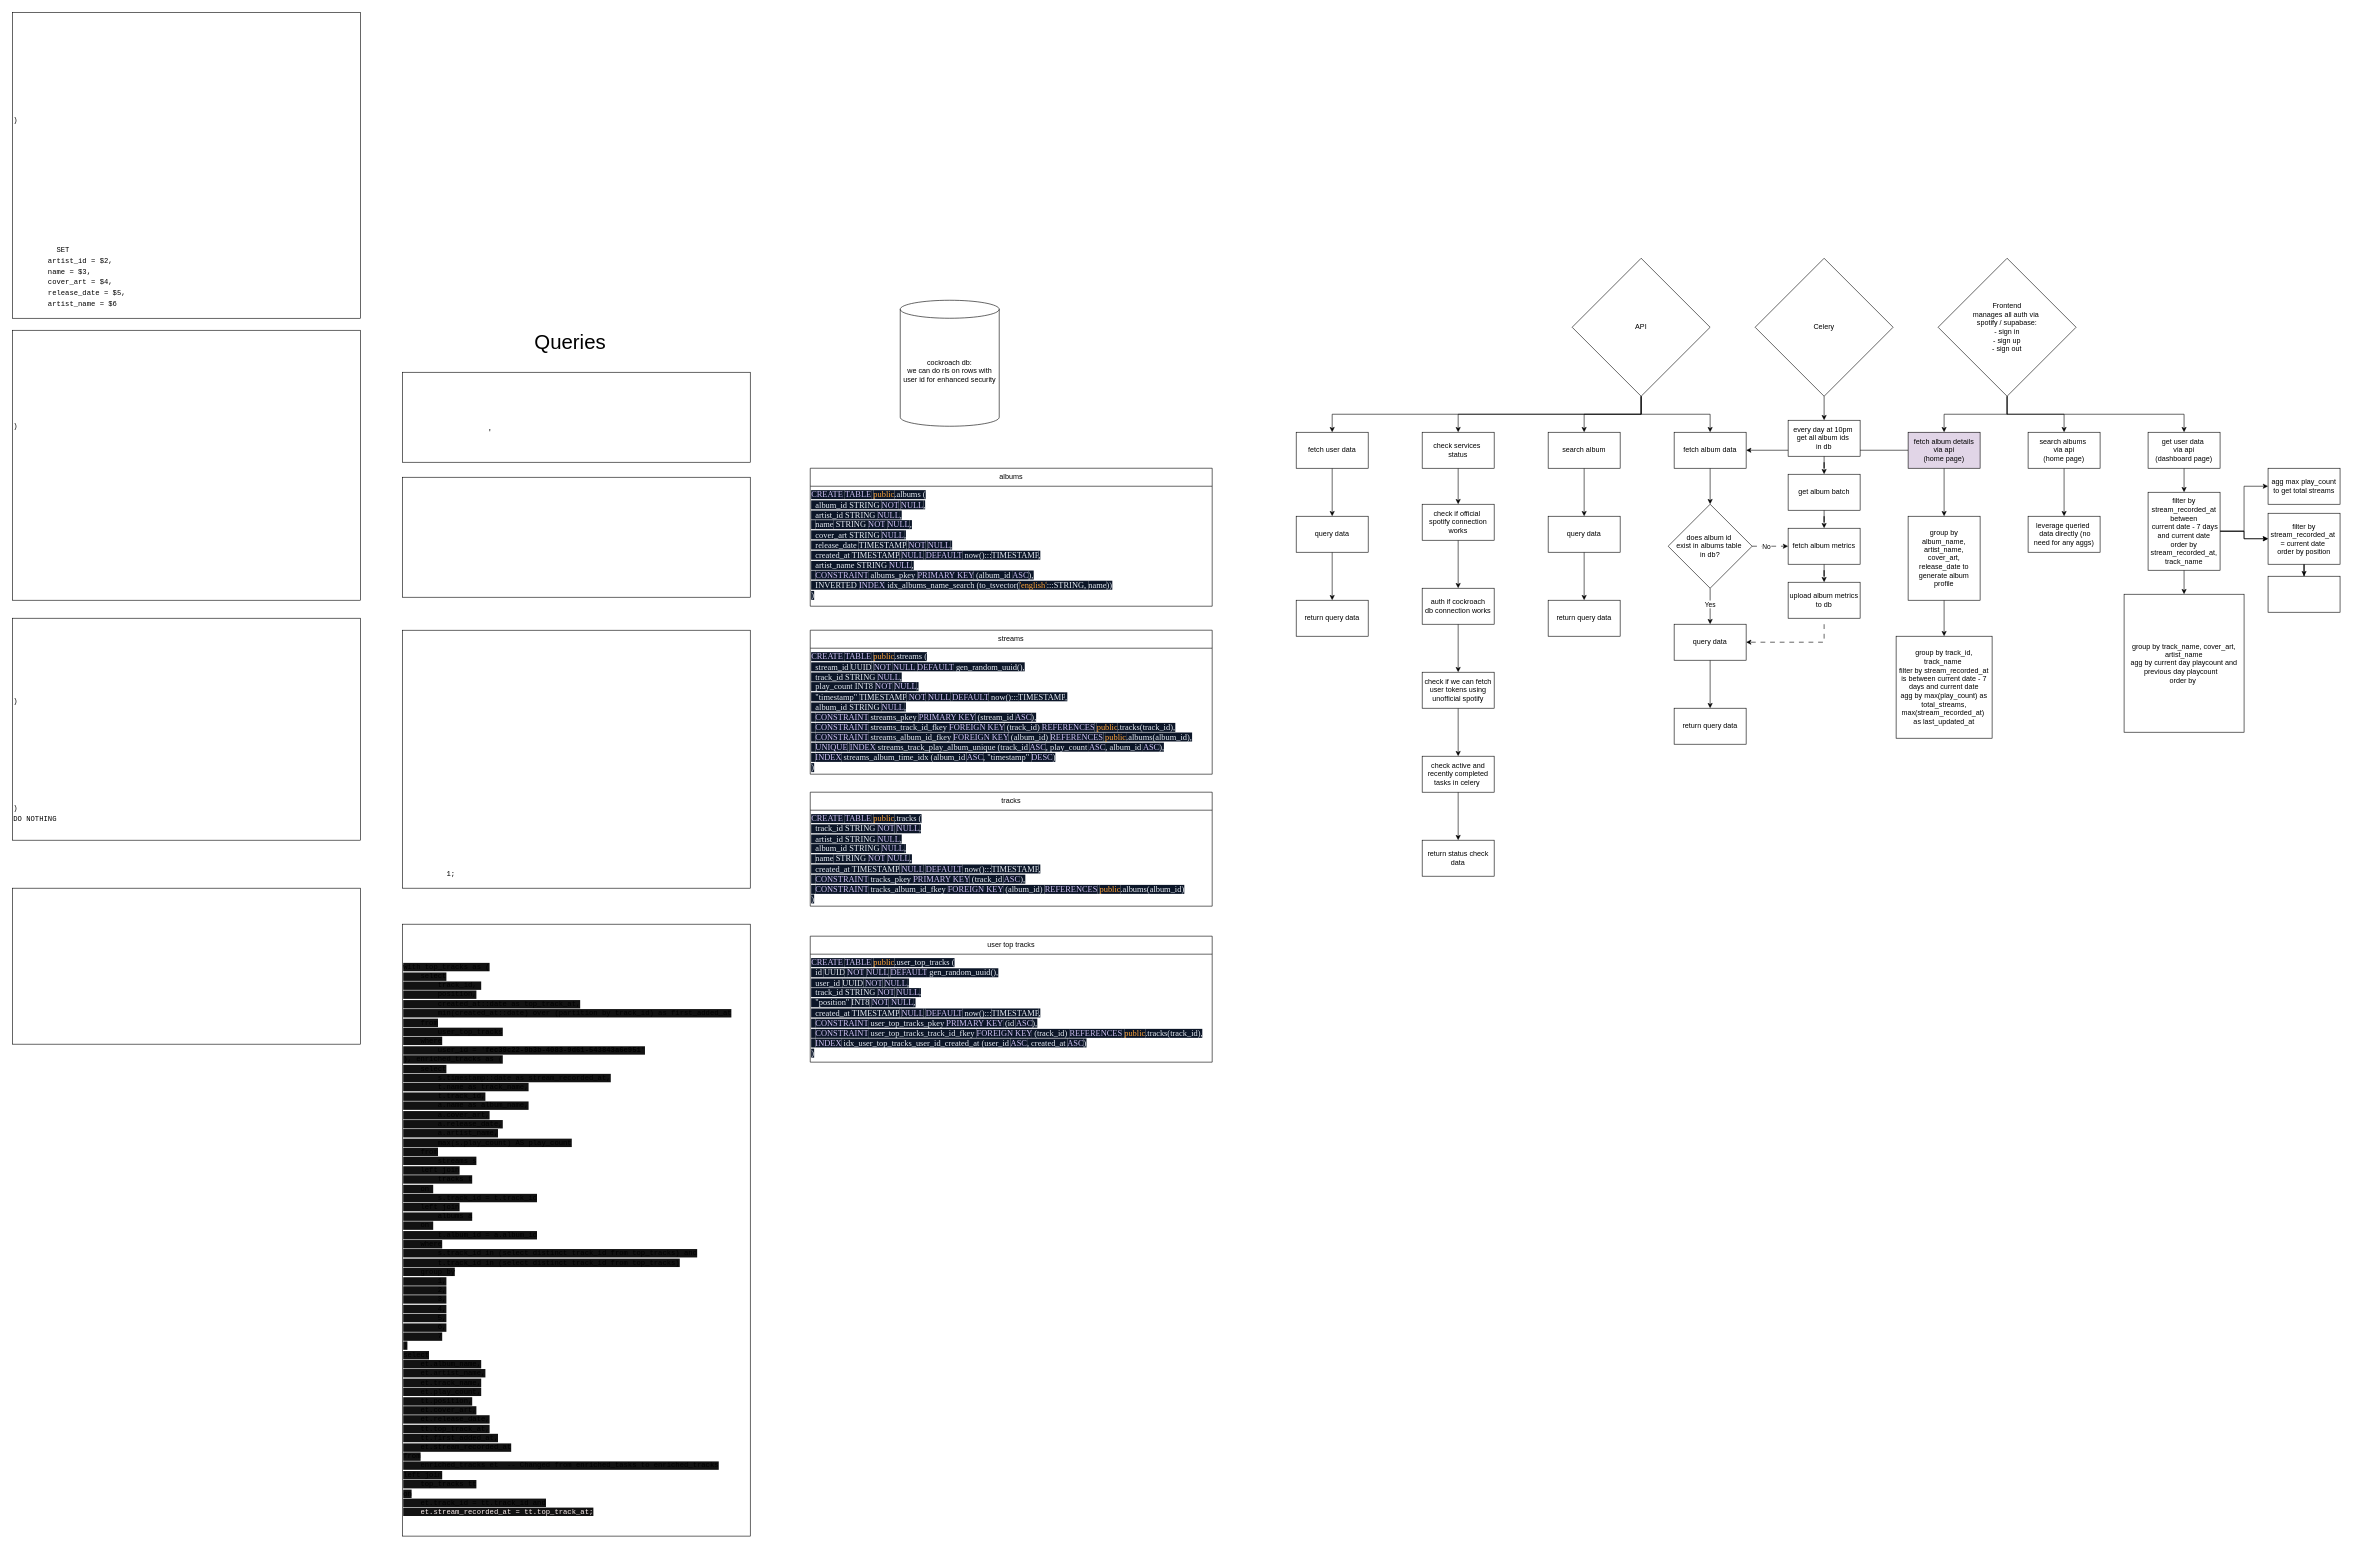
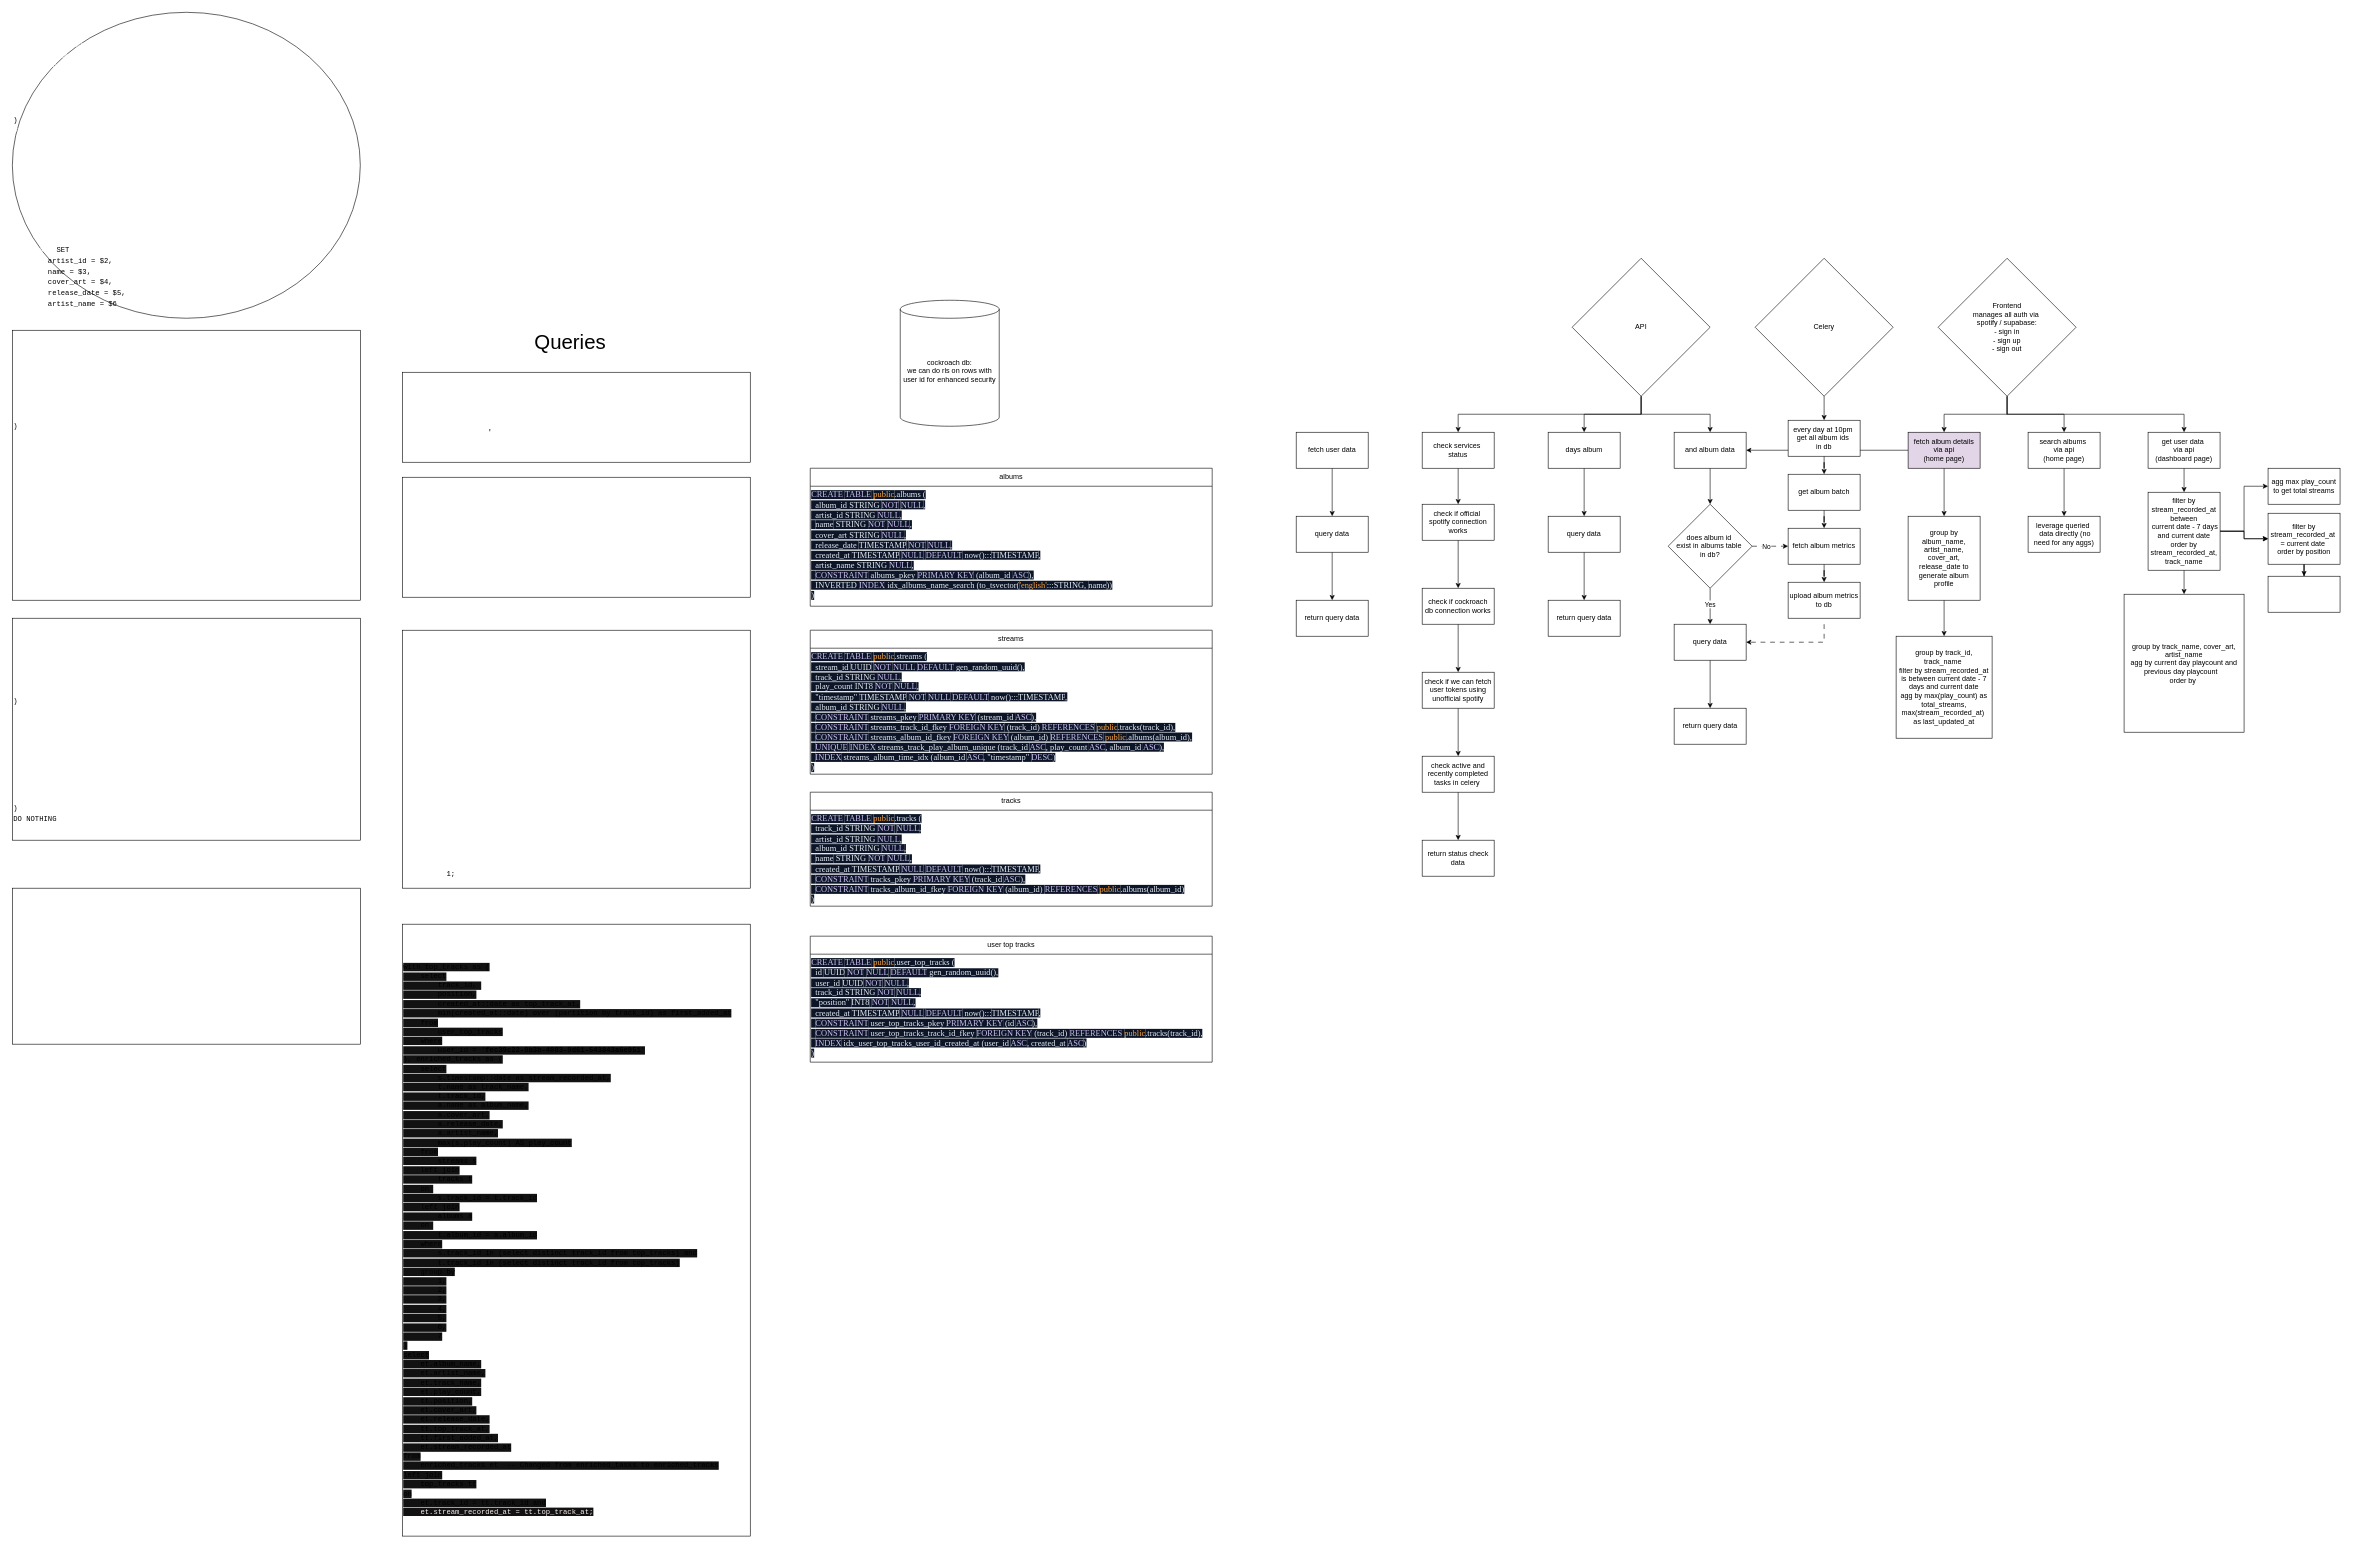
node "Insert Album INSERT INTO albums ( album_id, artist_id, name, cover_art, release_date, artist_name ) VALUES ( $1, $2, $3, $4, $5, $6 ) ON CONFLICT ( album_id ) DO UPDATE SET artist_id = $2, name = $3, cover_art = $4, release_date = $5, artist_name = $6": shape rectangle -> ellipse
edge "API" -> "fetch user data": removed
node "search album": label "search album" -> "days album"
node "fetch album data": label "fetch album data" -> "and album data"
node "auth if cockroach db connection works": label "auth if cockroach db connection works" -> "check if cockroach db connection works"
